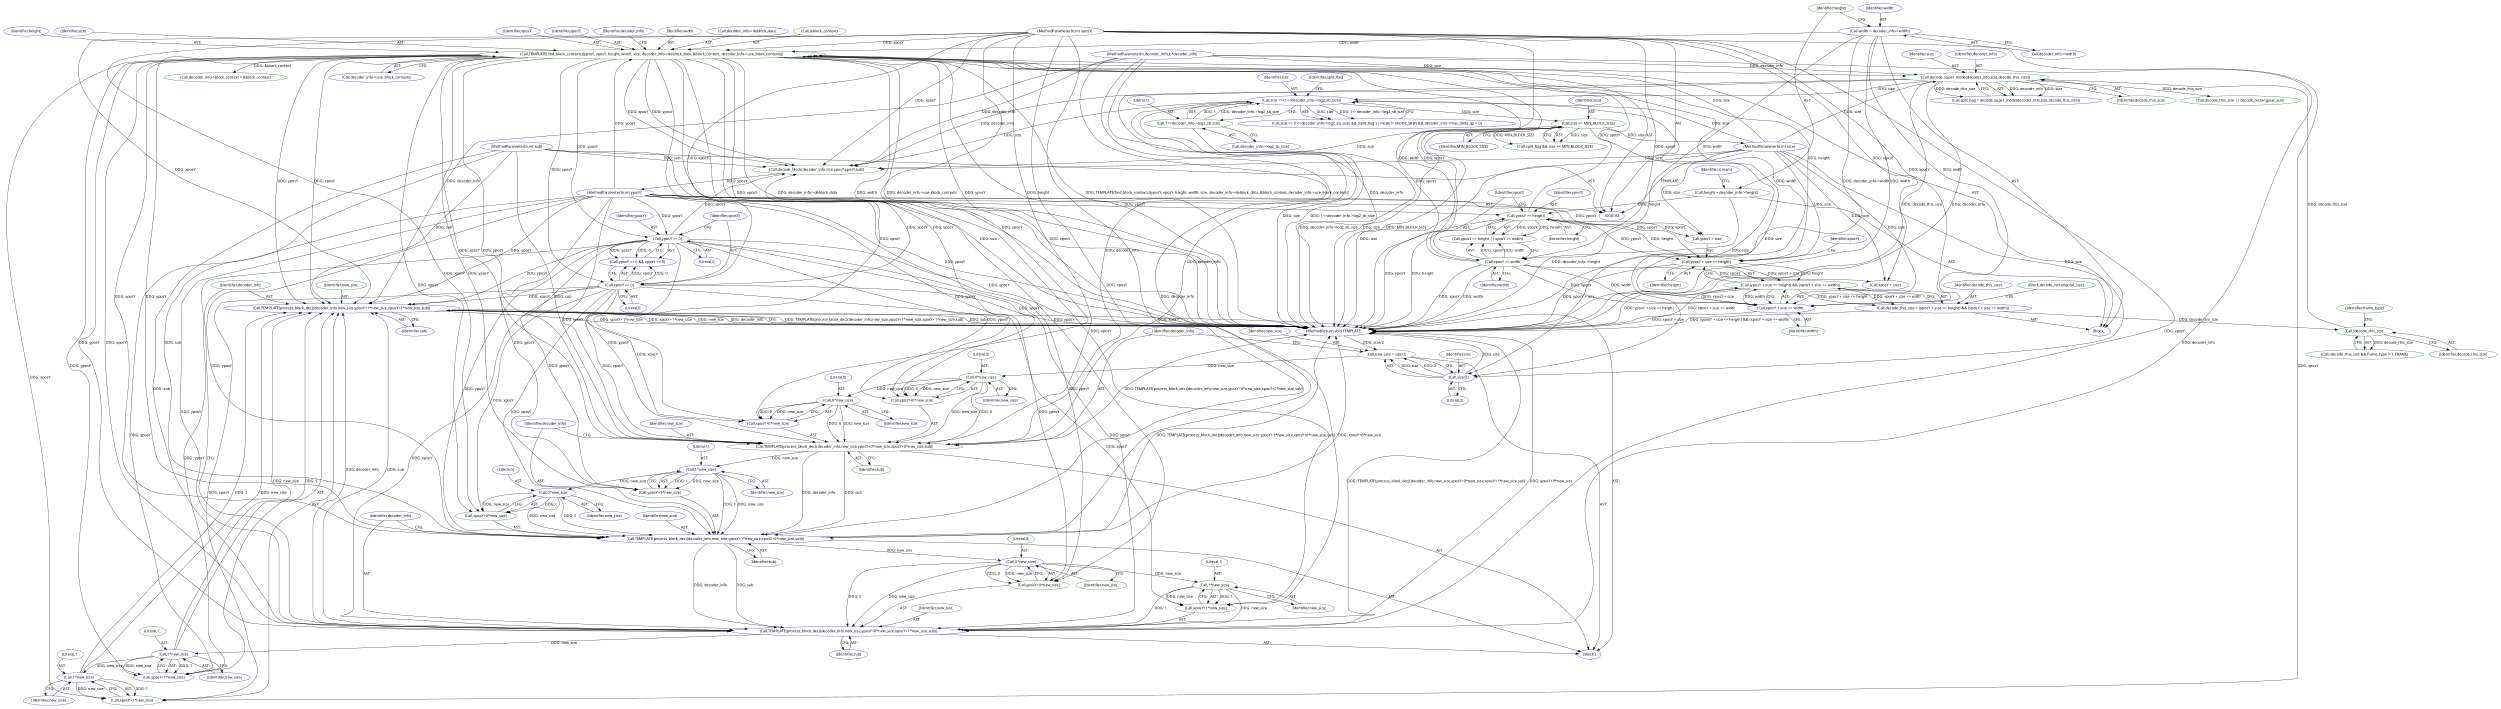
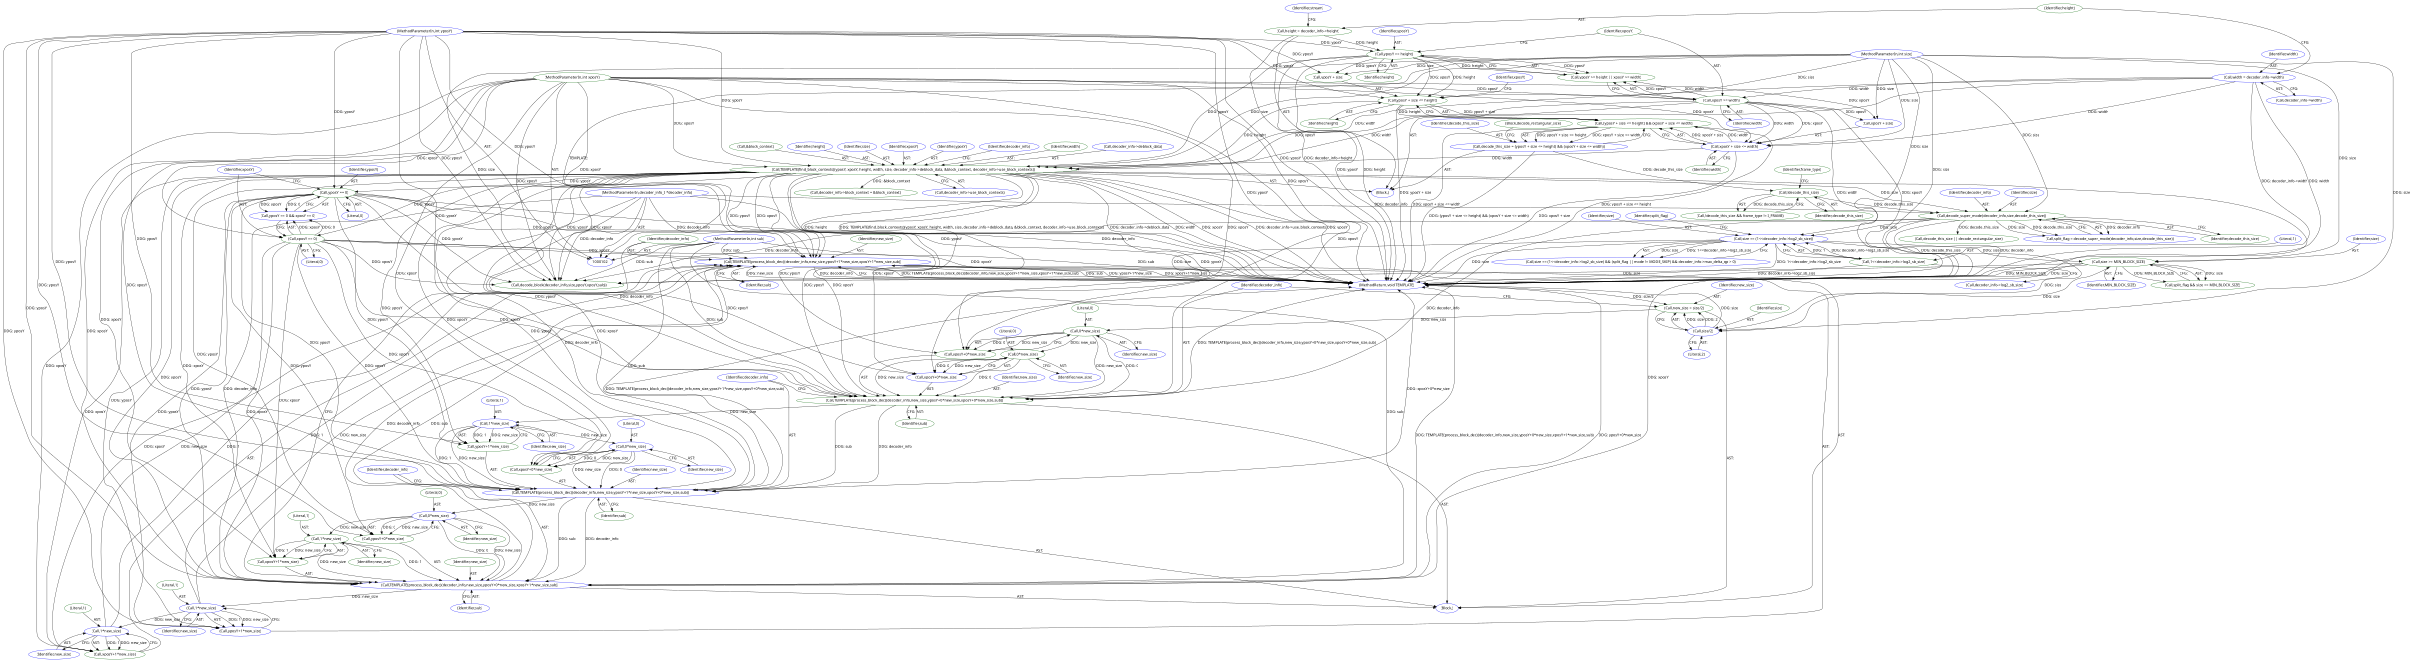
edge "(Call,decoder_info->log2_sb_size)" -> "(Call,1<<decoder_info->log2_sb_size)": removed, label "AST:"
edge "(Call,size >= MIN_BLOCK_SIZE)" -> "(MethodParameterIn,int size)": reversed
edge "(Call,decode_block(decoder_info,size,yposY,xposY,sub))" -> "(MethodParameterIn,int yposY)": reversed
